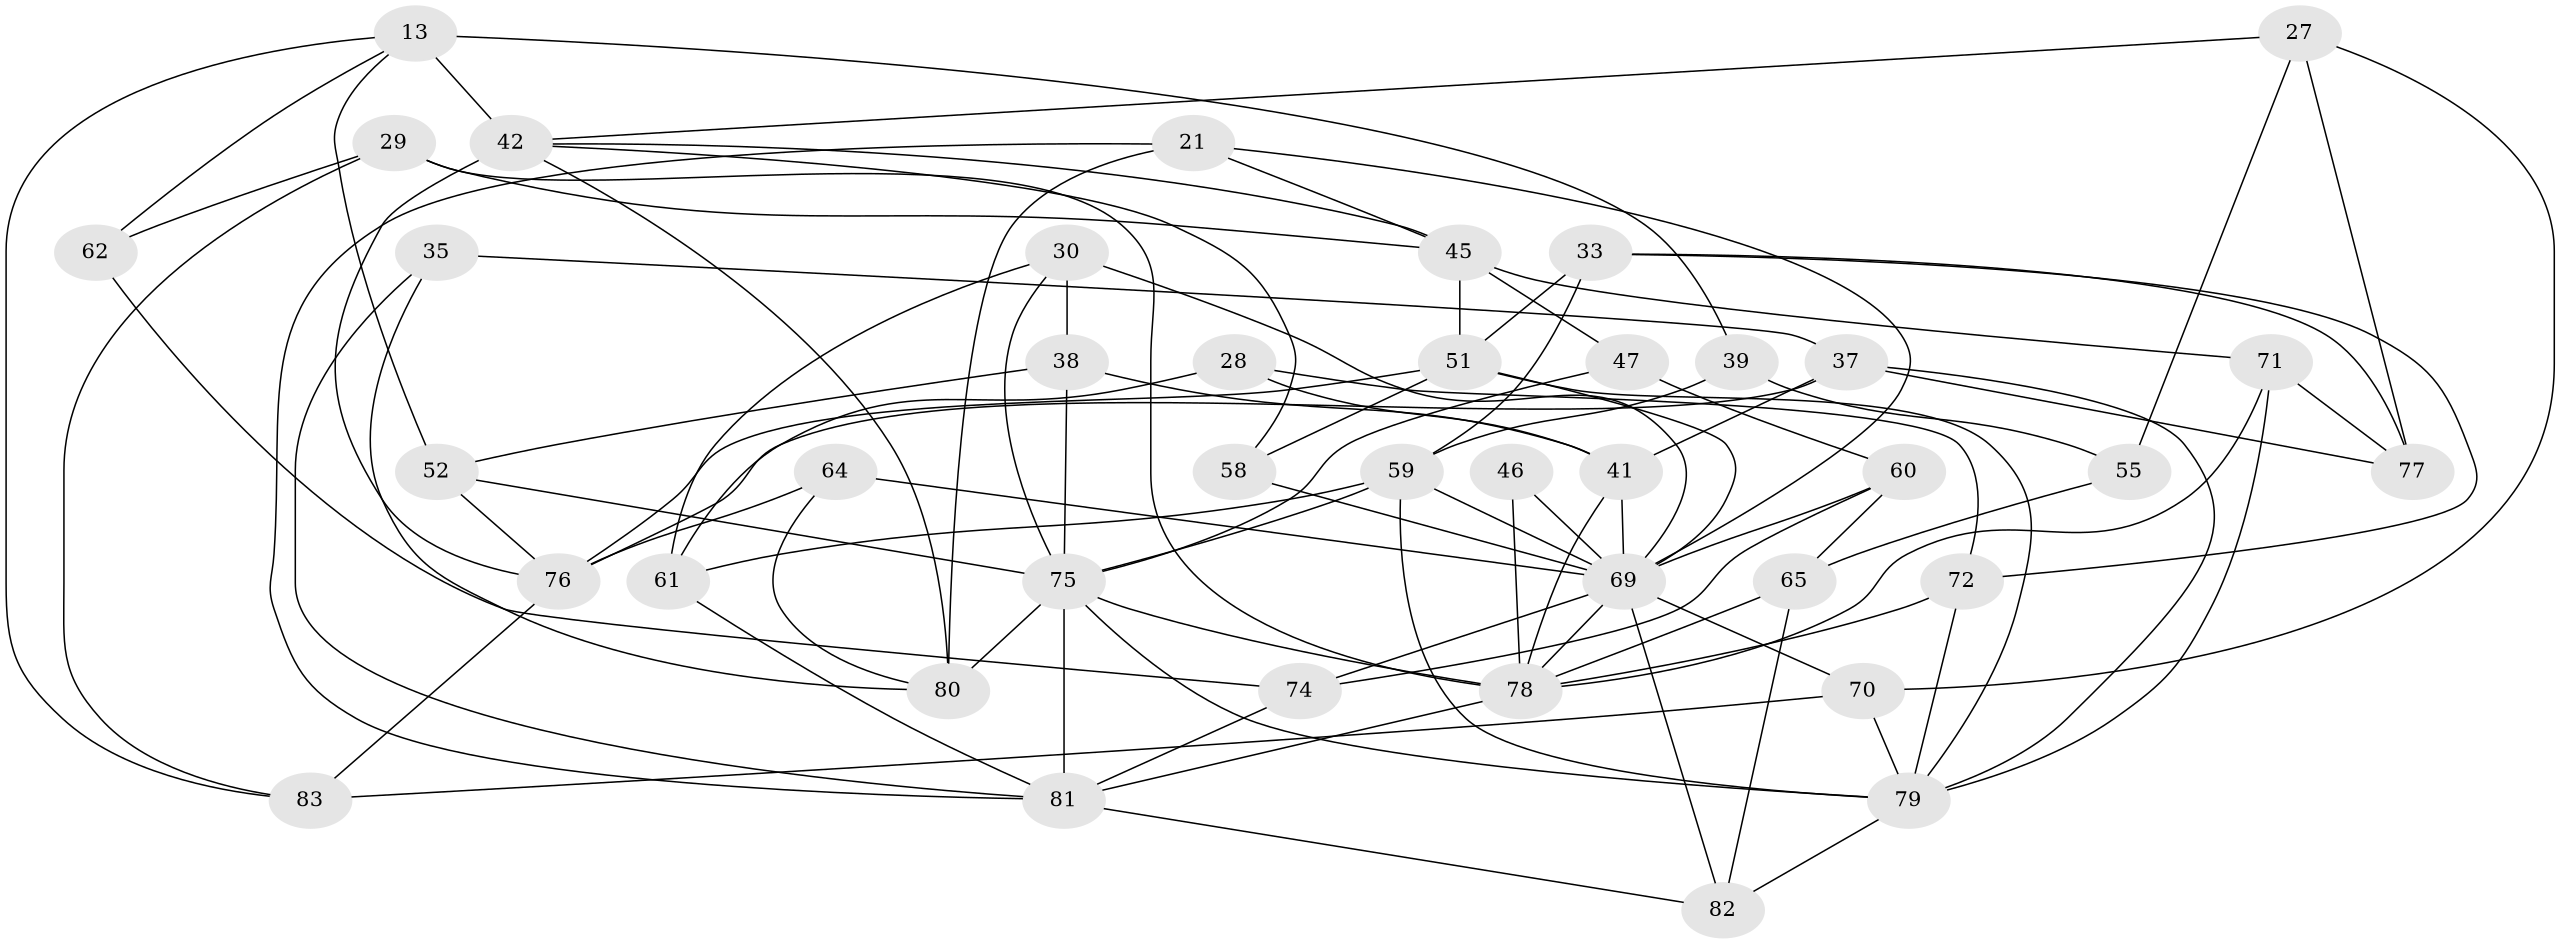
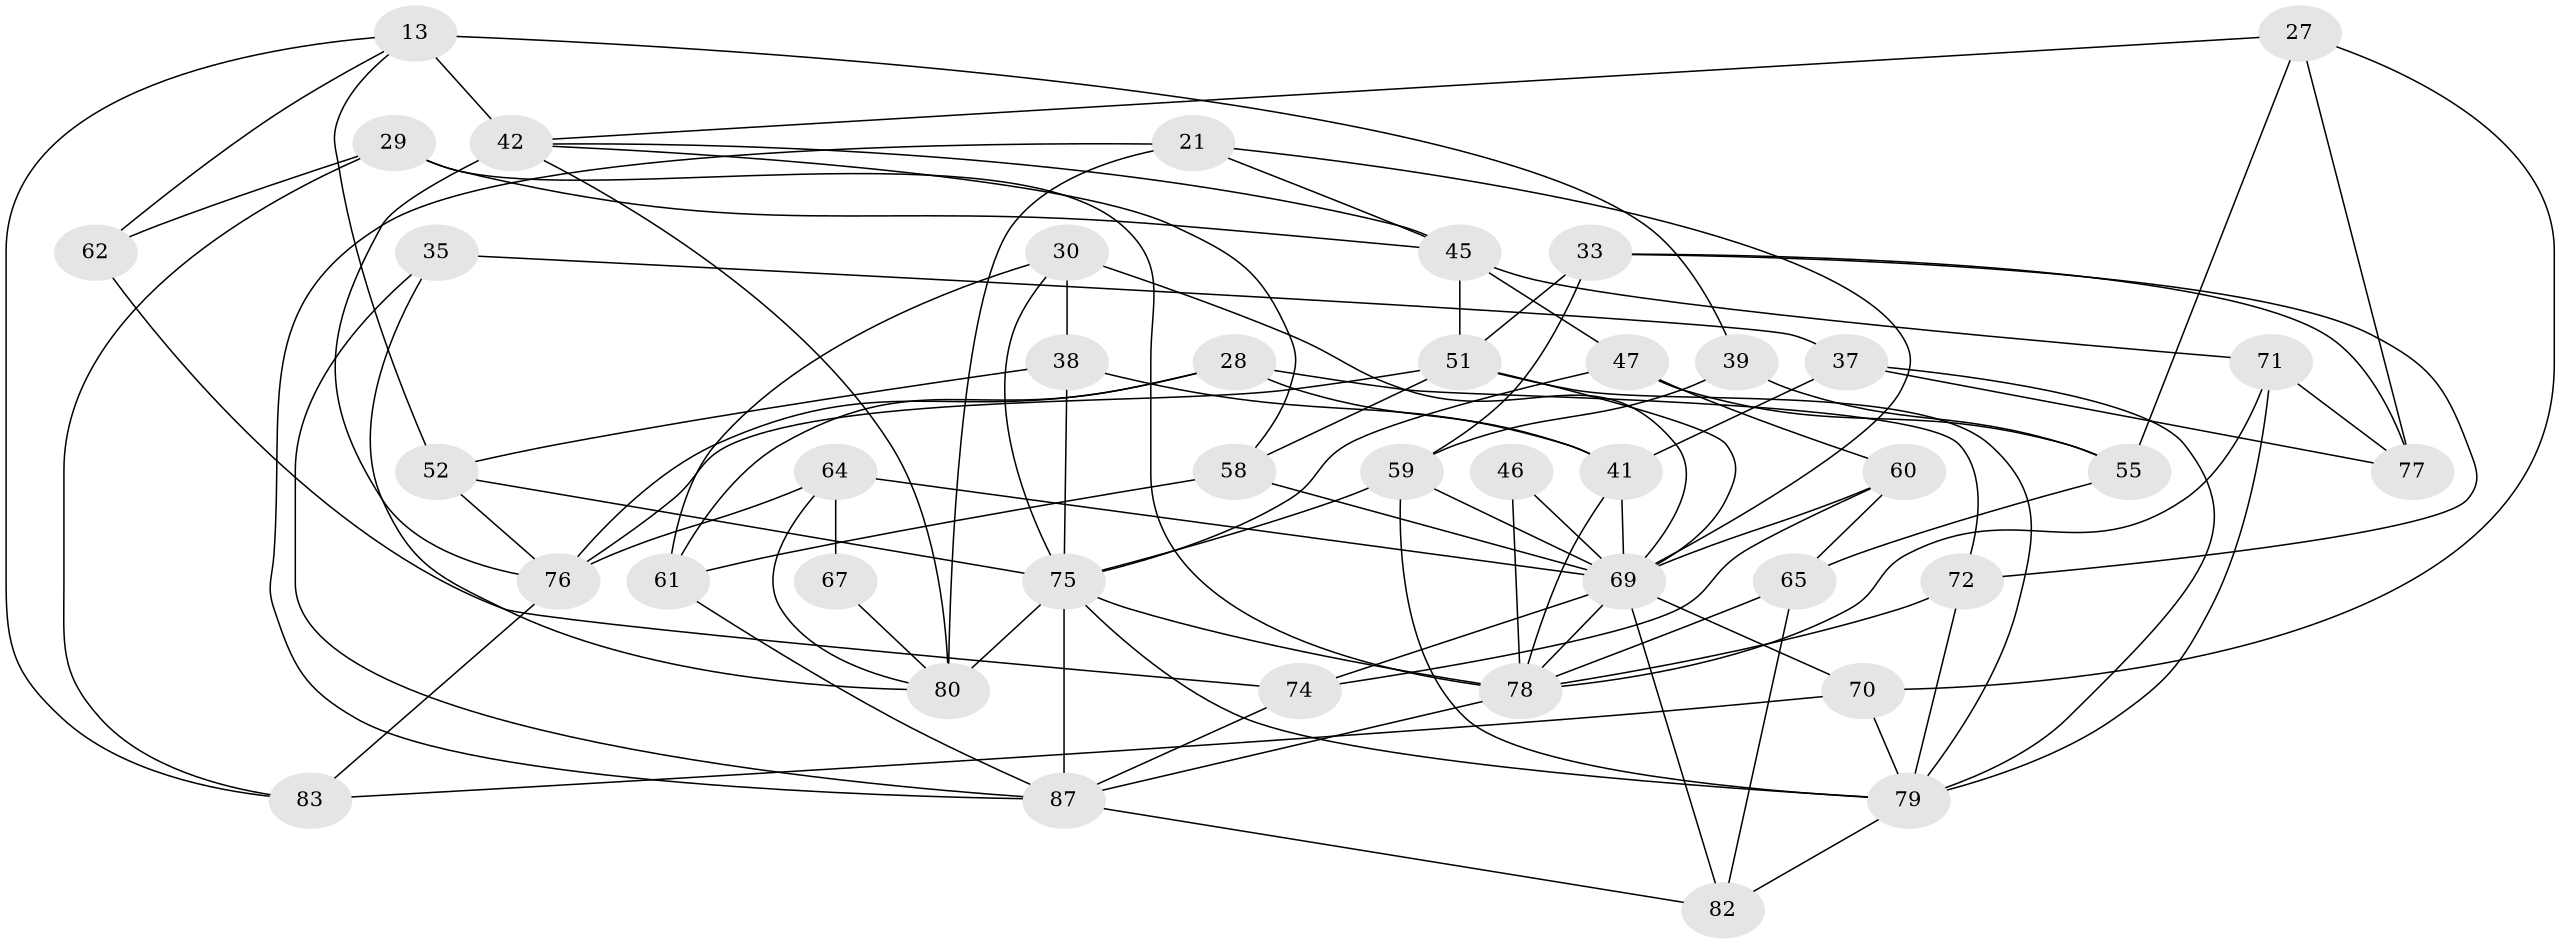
edge "37" -- "76": now "28" -- "76"
edge "47" -- "55": added
edge "59" -- "61": now "58" -- "61"
node "67": added
node "81": label "81" -> "87"
